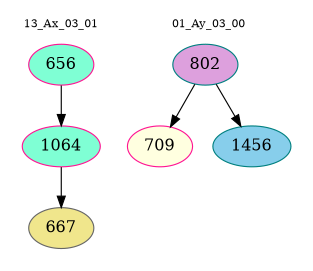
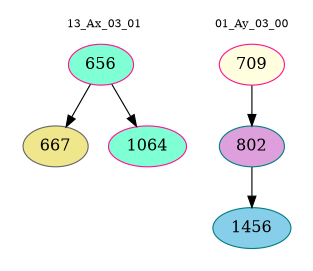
edge "802" -> "709": reversed
edge "1064" -> "667": now "656" -> "667"
